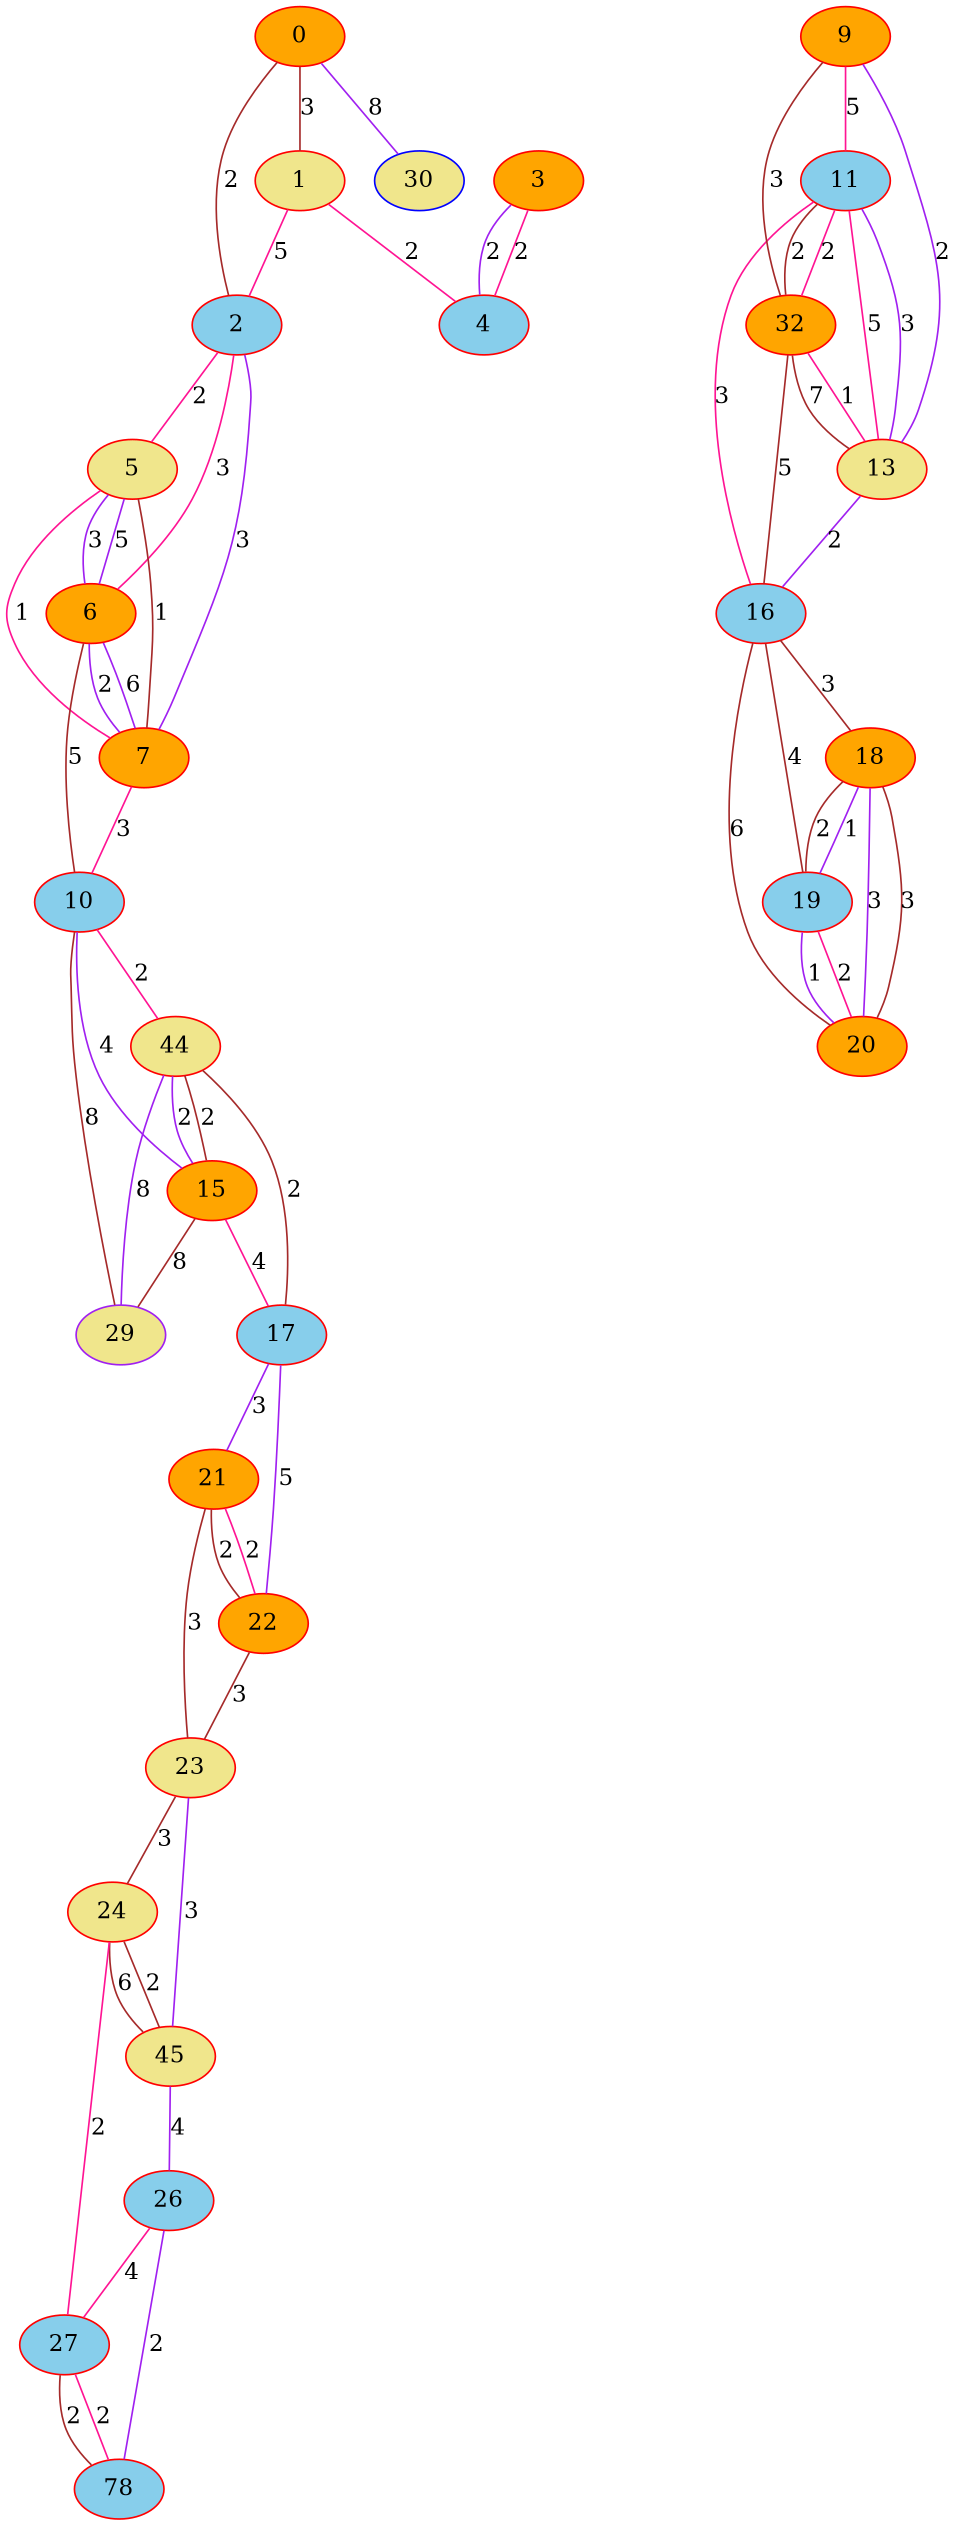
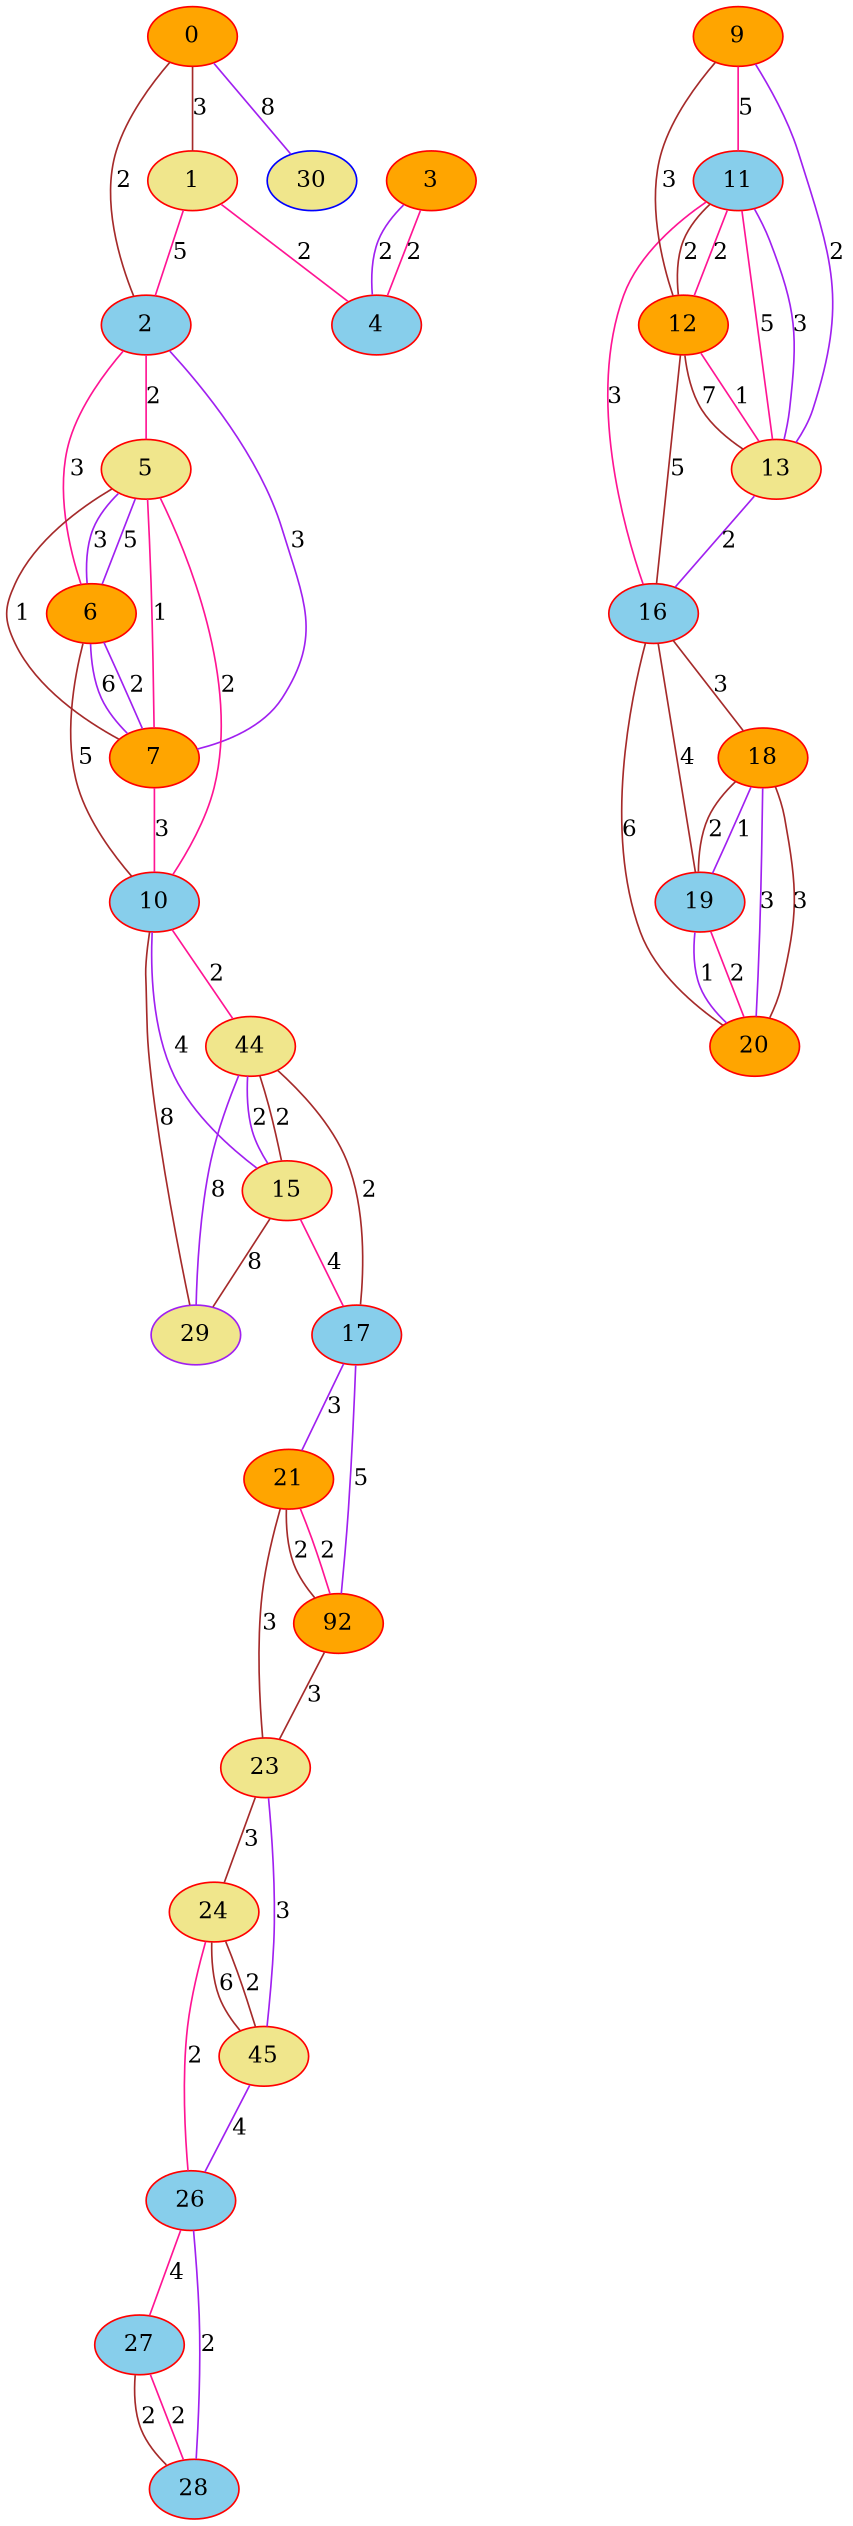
node "32": label "32" -> "12"
edge "5" -- "10": added, label "2"
node "15": fillcolor orange -> khaki
node "22": label "22" -> "92"
edge "24" -- "27": now "24" -- "26"
node "78": label "78" -> "28"
